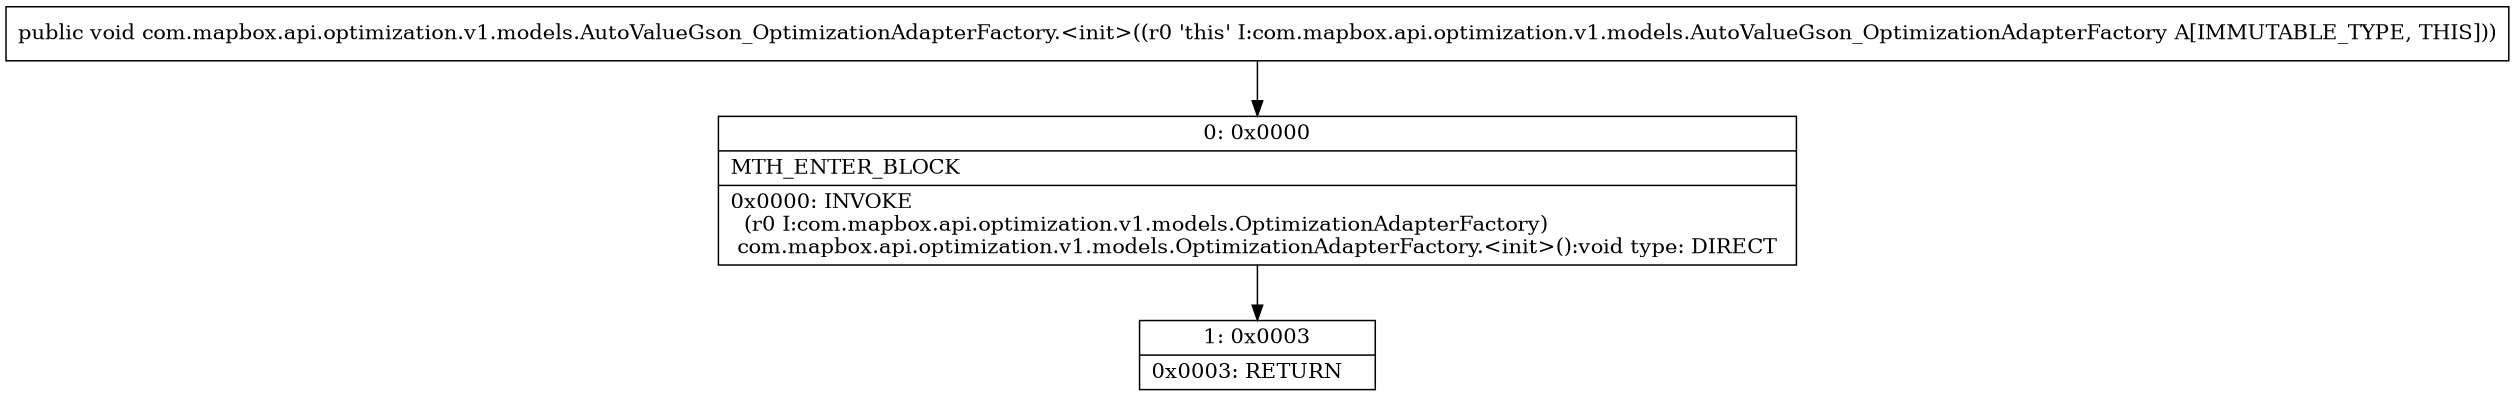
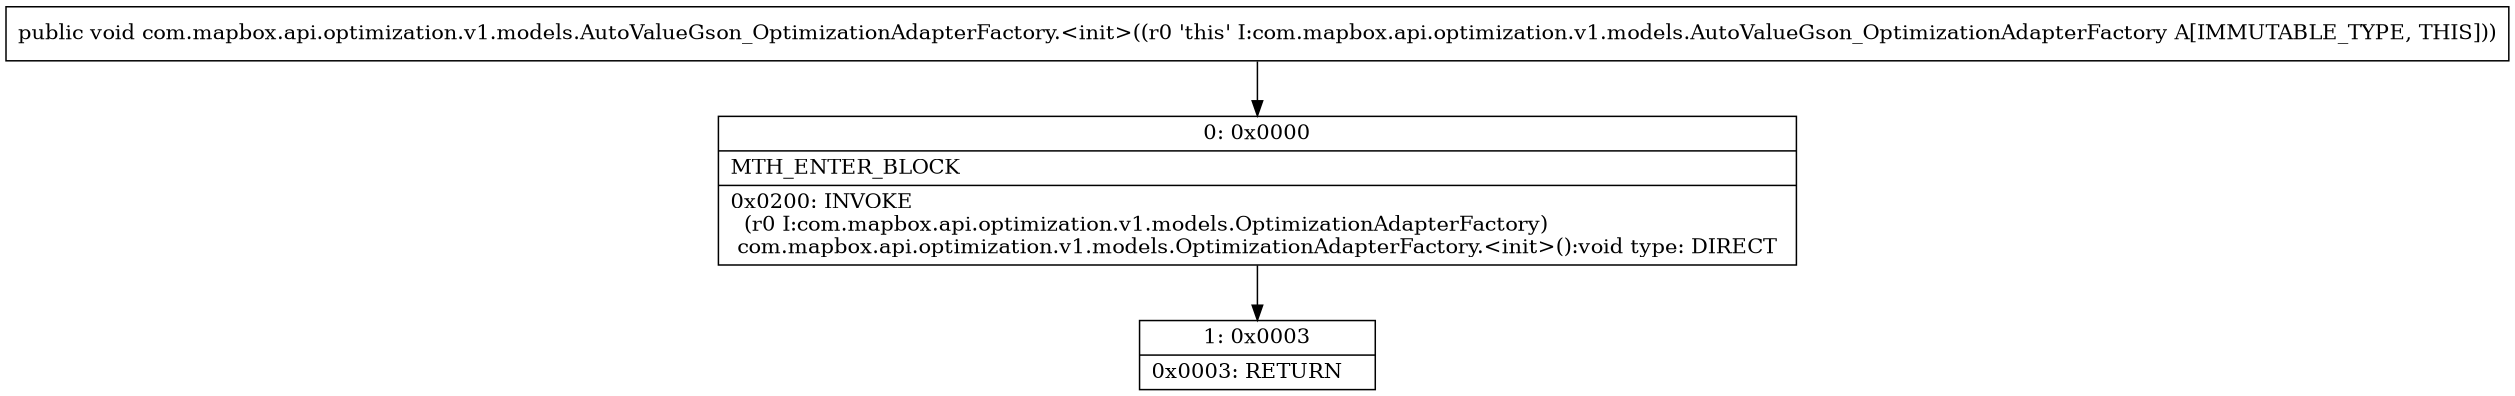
node "0: 0x0000": text "0x0000: INVOKE" -> "0x0200: INVOKE"
